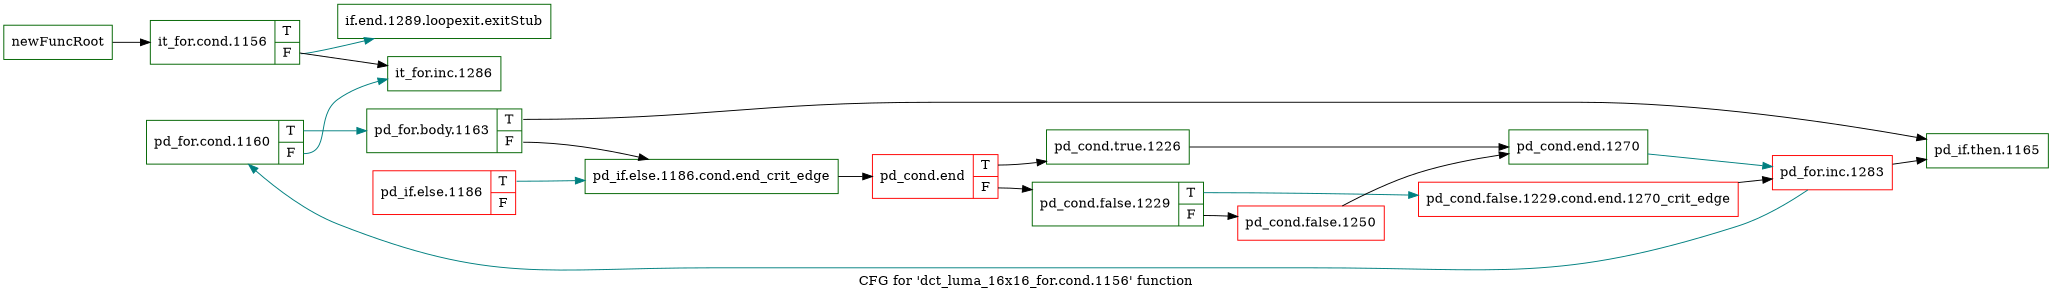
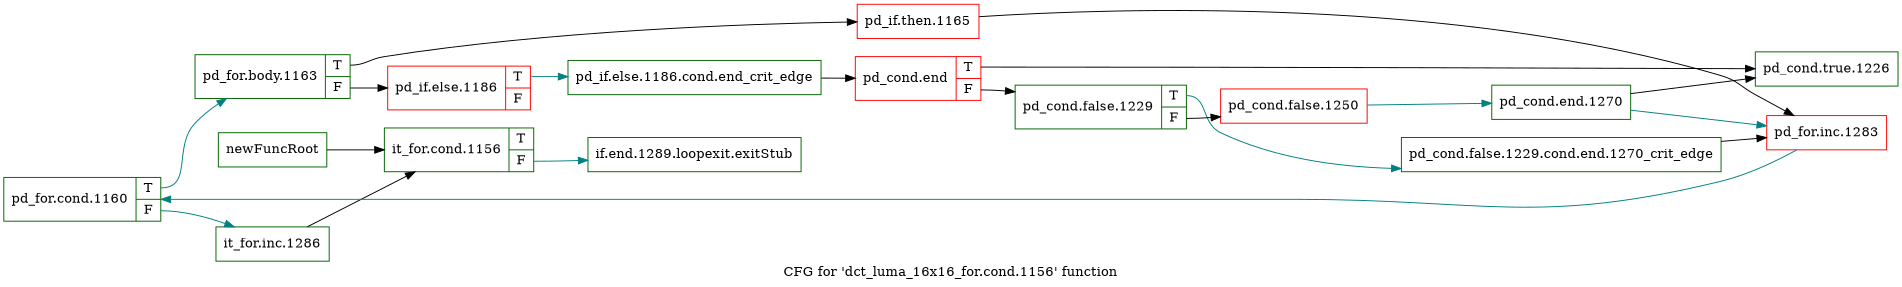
edge "it_for.cond.1156" -> "it_for.inc.1286": reversed
edge "pd_for.body.1163" -> "pd_if.else.1186.cond.end_crit_edge": now "pd_for.body.1163" -> "pd_if.else.1186"
edge "pd_cond.true.1226" -> "pd_cond.end.1270": reversed
node "pd_if.then.1165": color darkgreen -> red
edge "pd_for.inc.1283" -> "pd_if.then.1165": reversed
edge "pd_cond.false.1250" -> "pd_cond.end.1270": color black -> teal
node "pd_cond.false.1229.cond.end.1270_crit_edge": color red -> darkgreen
